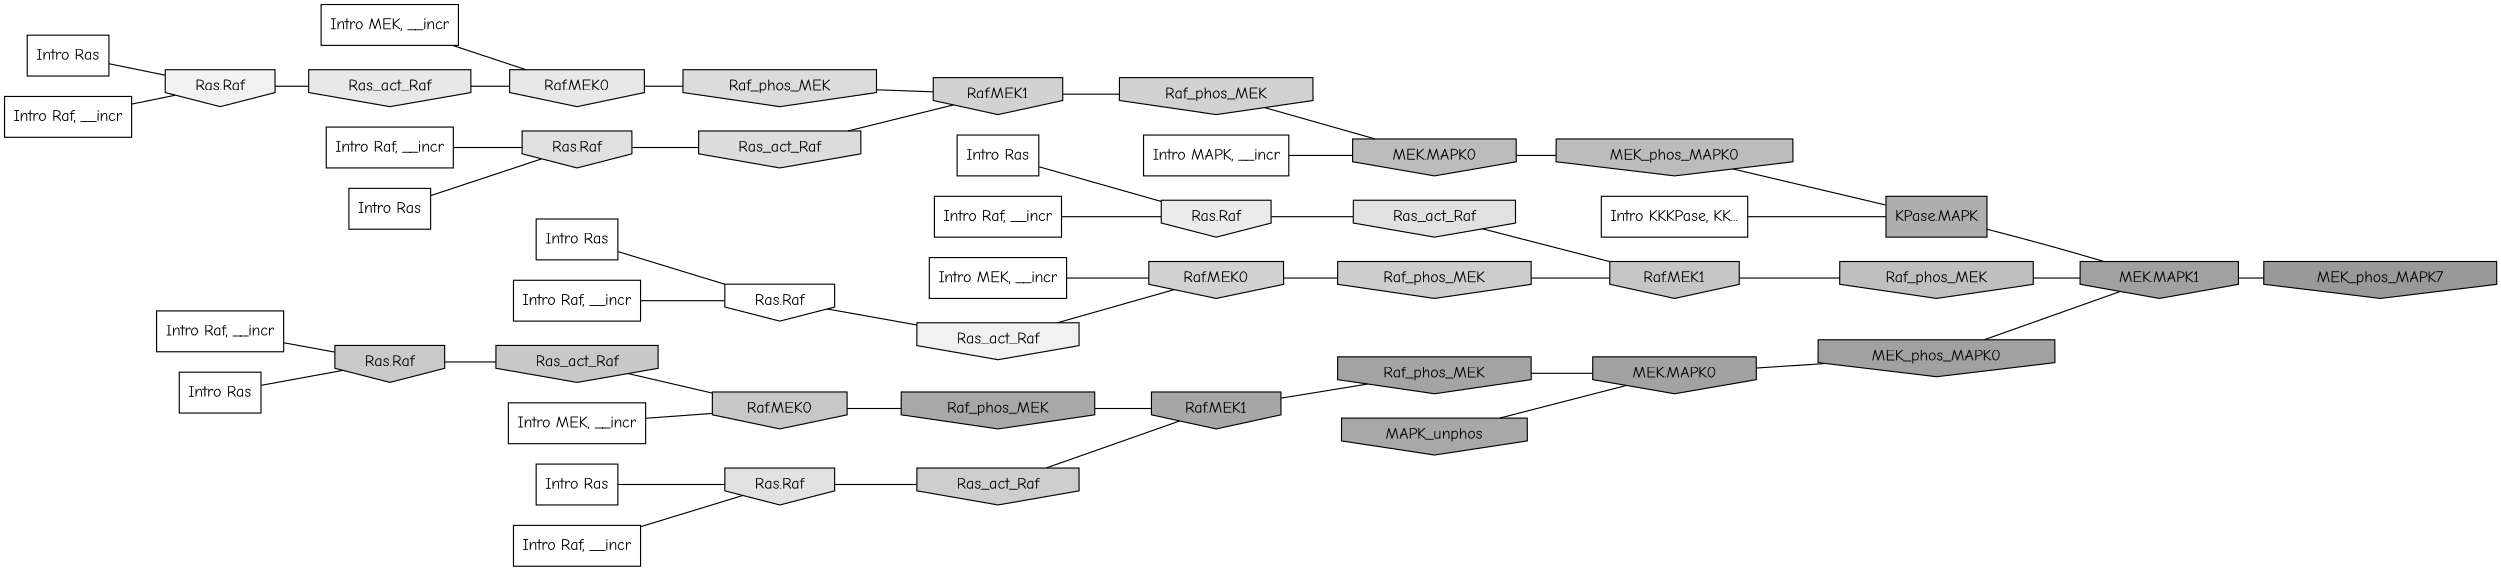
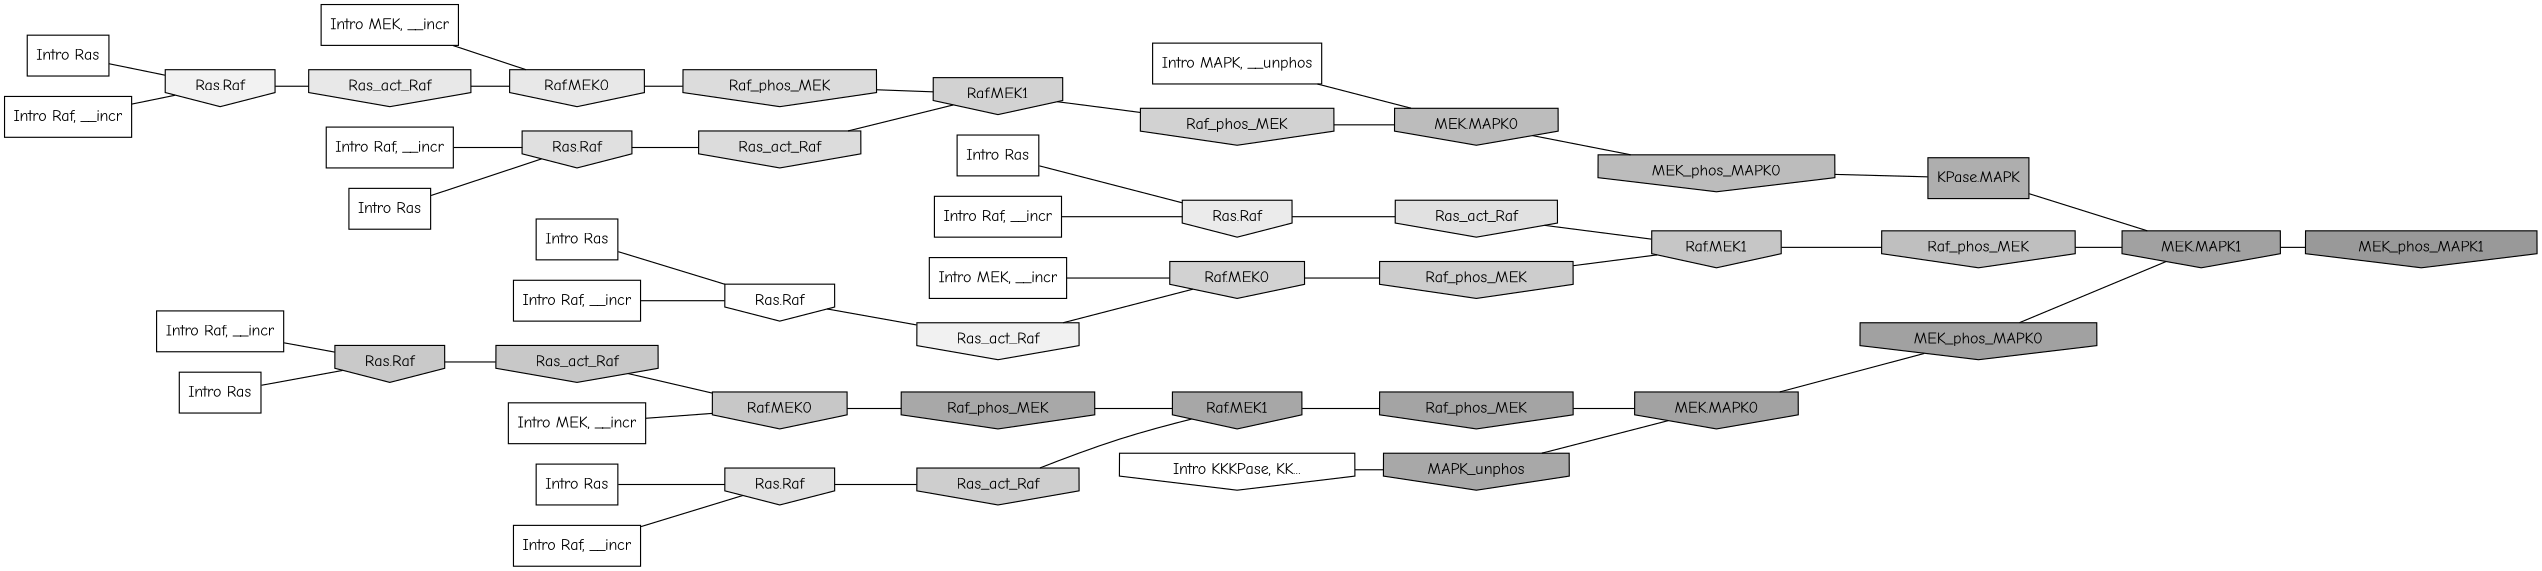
node "Intro MAPK, __incr": label "Intro MAPK, __incr" -> "Intro MAPK, __unphos"
node "Intro KKKPase, KK...": shape box -> invhouse
edge "Intro KKKPase, KK..." -- "KPase.MAPK": now "Intro KKKPase, KK..." -- "MAPK_unphos"
node "MEK_phos_MAPK7": label "MEK_phos_MAPK7" -> "MEK_phos_MAPK1"
